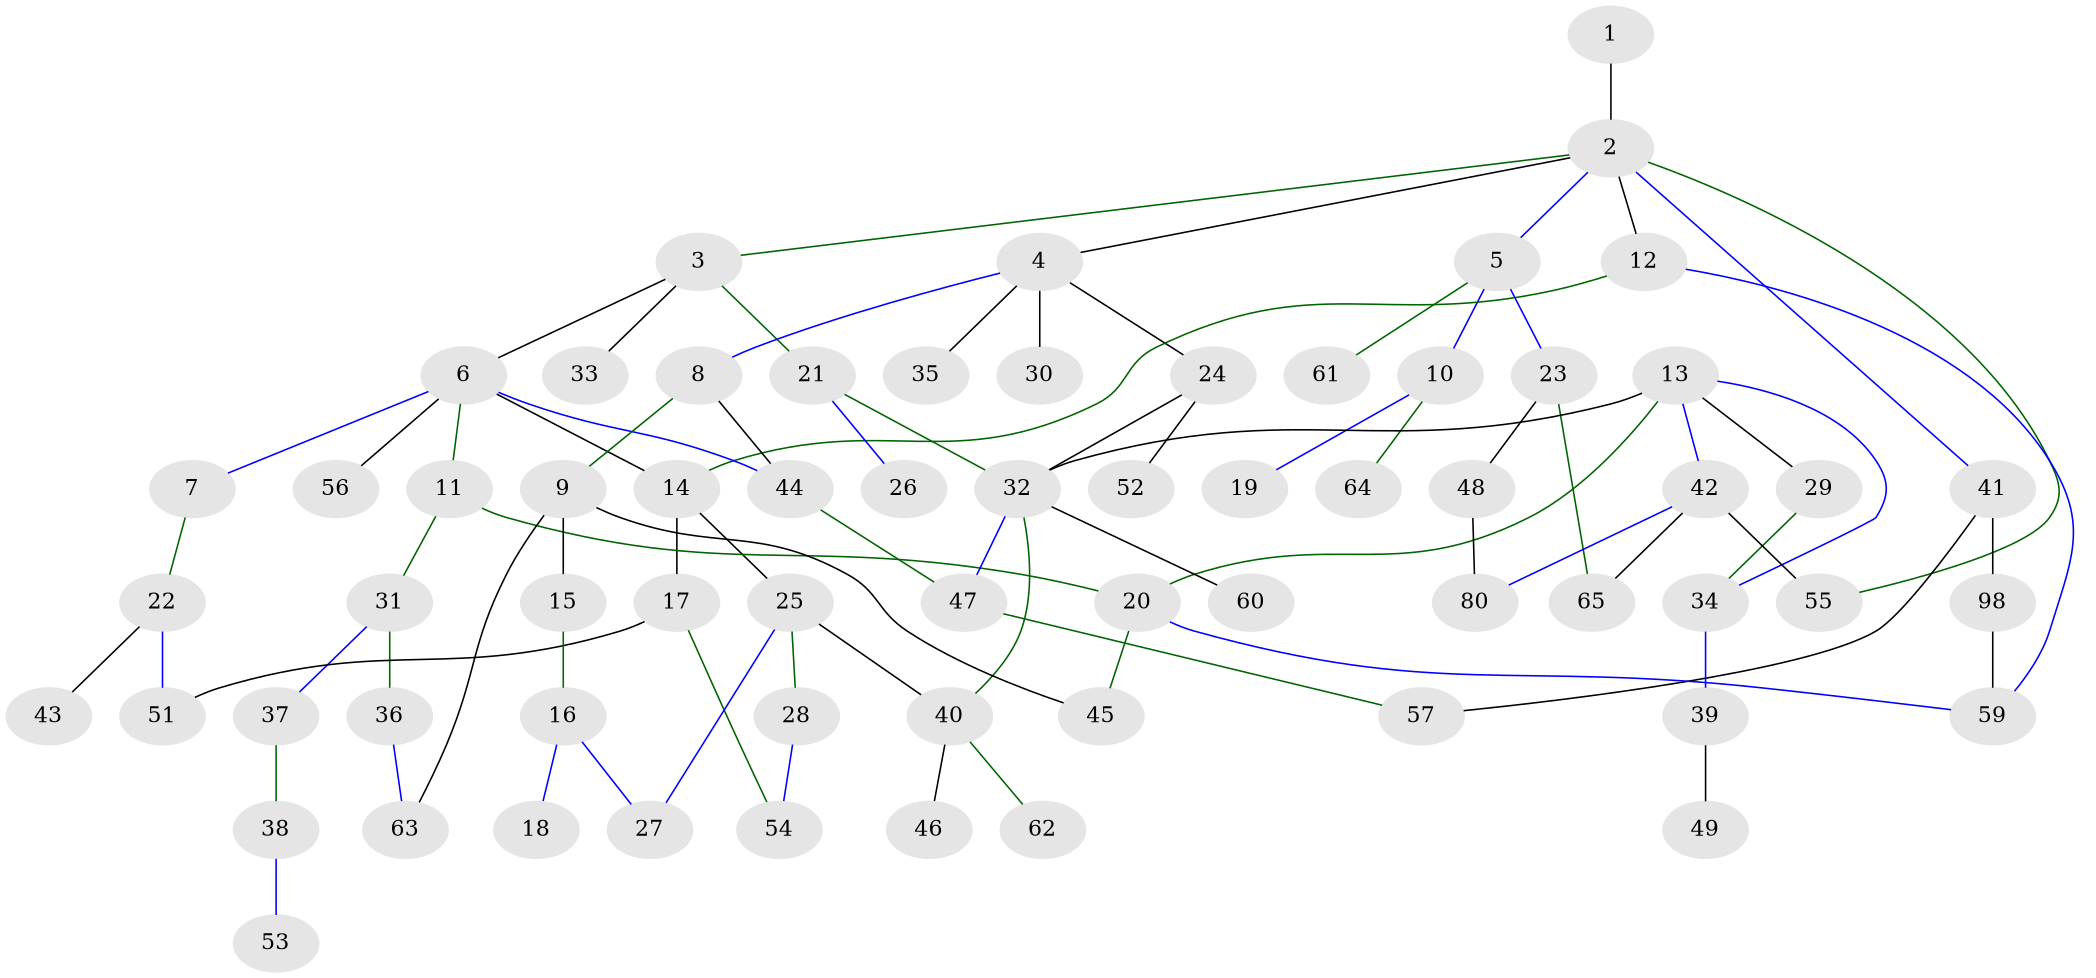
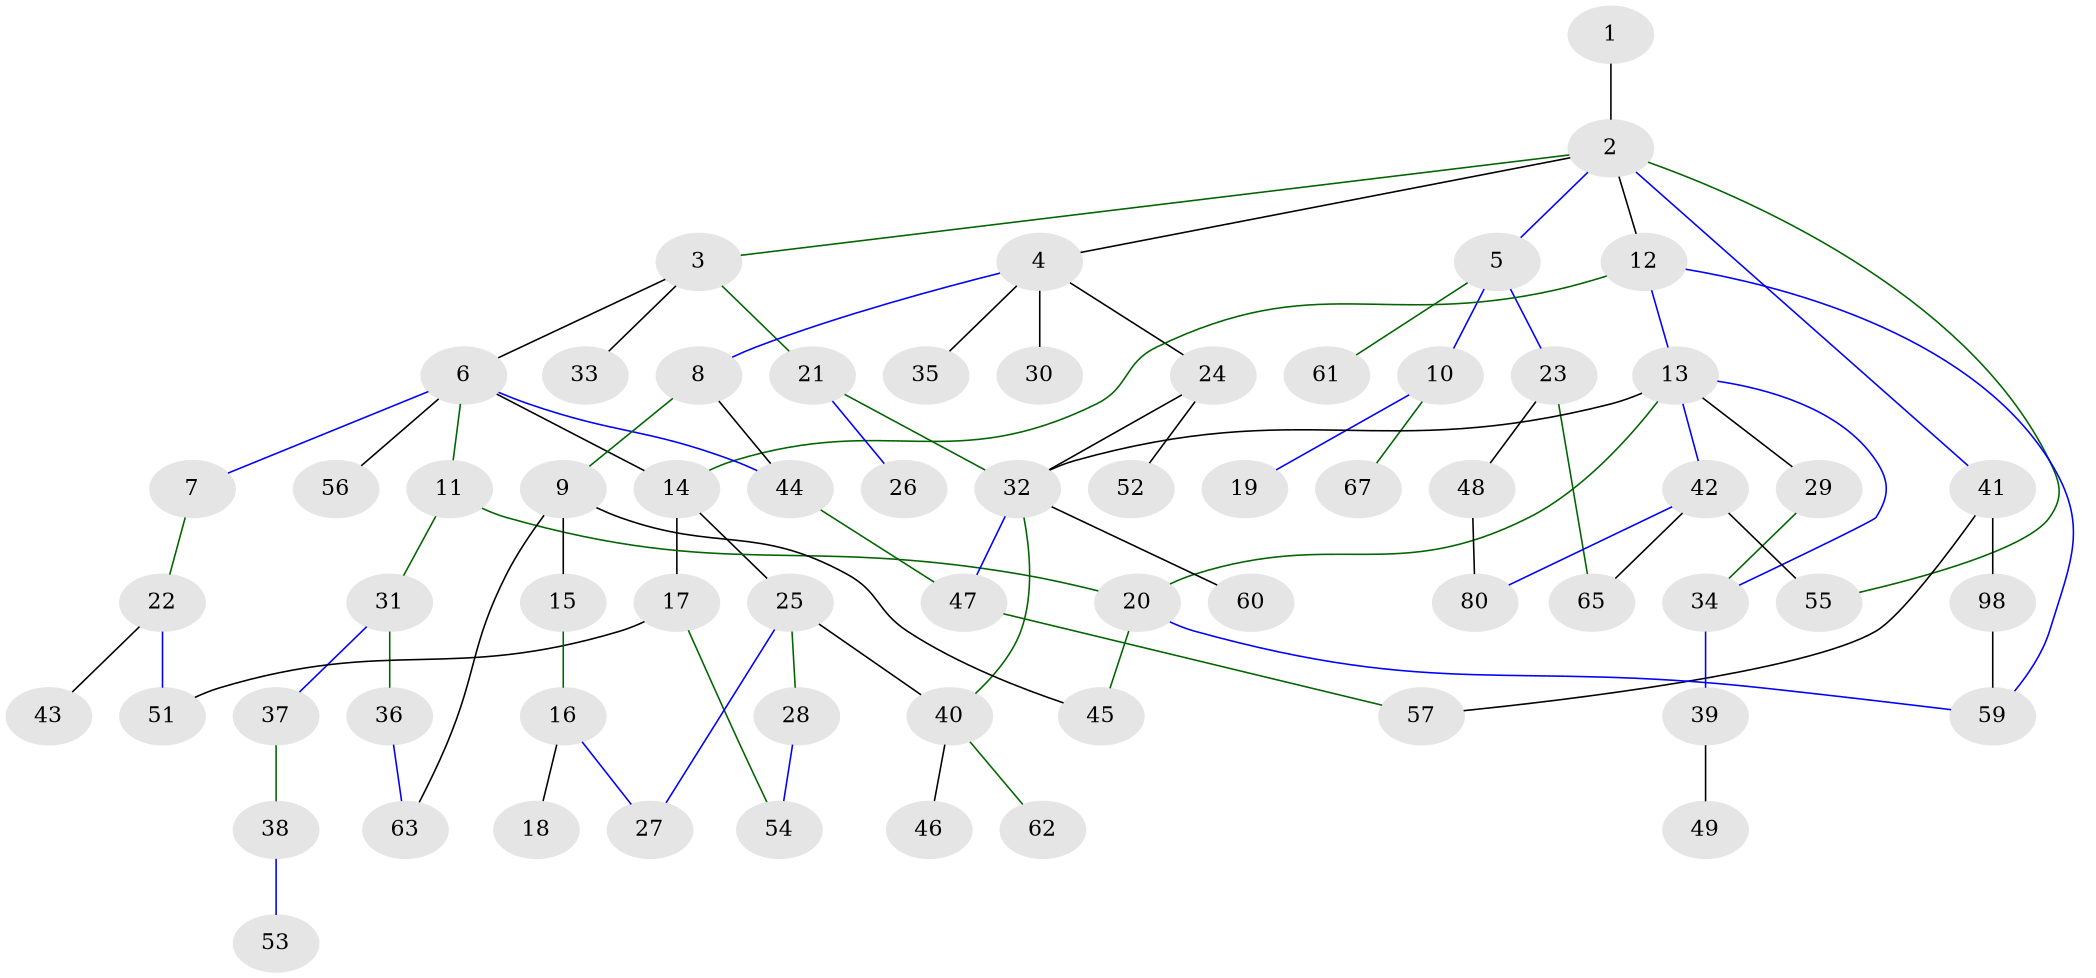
edge "12" -- "13": added
node "64": label "64" -> "67"
edge "16" -- "18": color blue -> black
